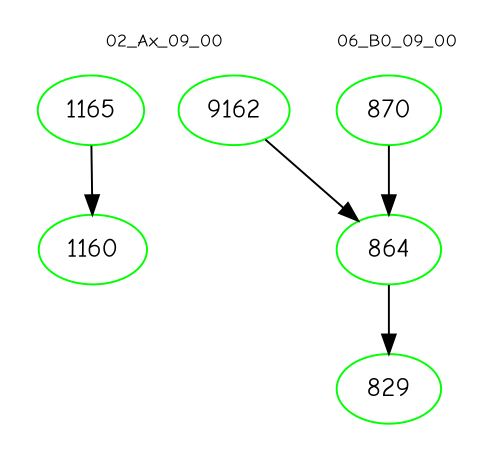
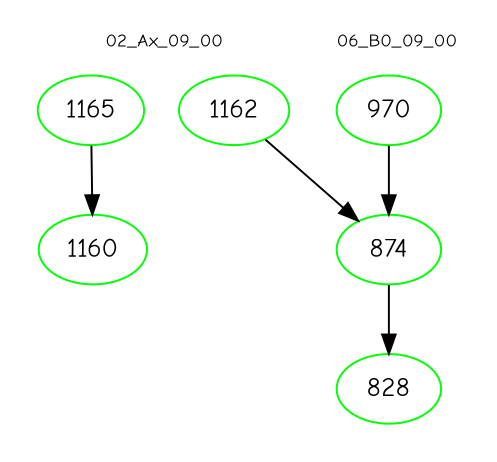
node "9162": label "9162" -> "1162"
node "870": label "870" -> "970"
node "864": label "864" -> "874"
node "829": label "829" -> "828"
